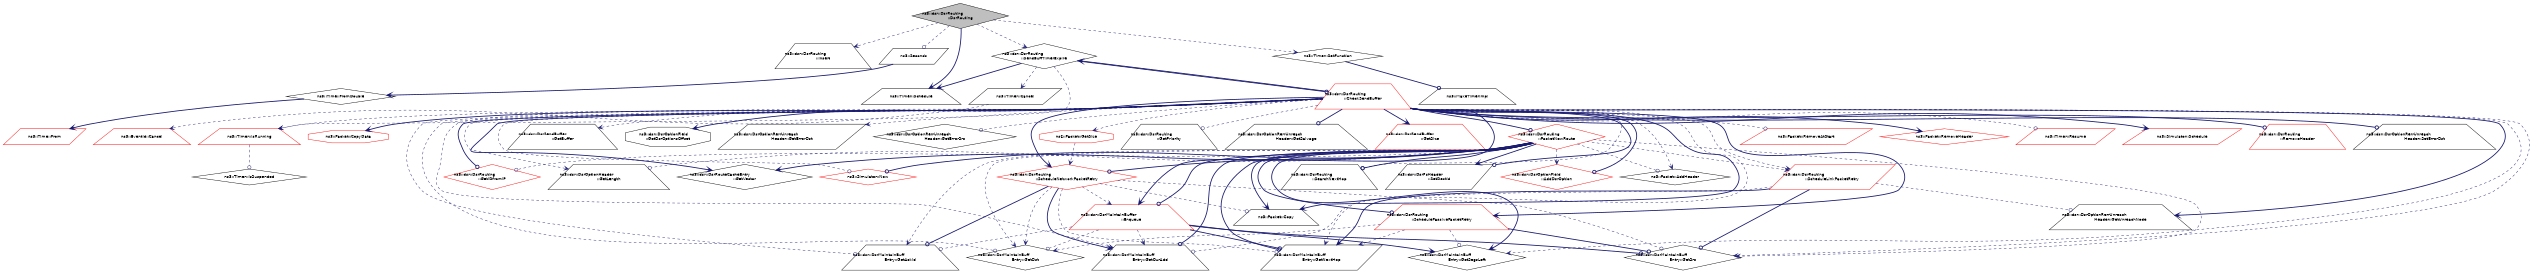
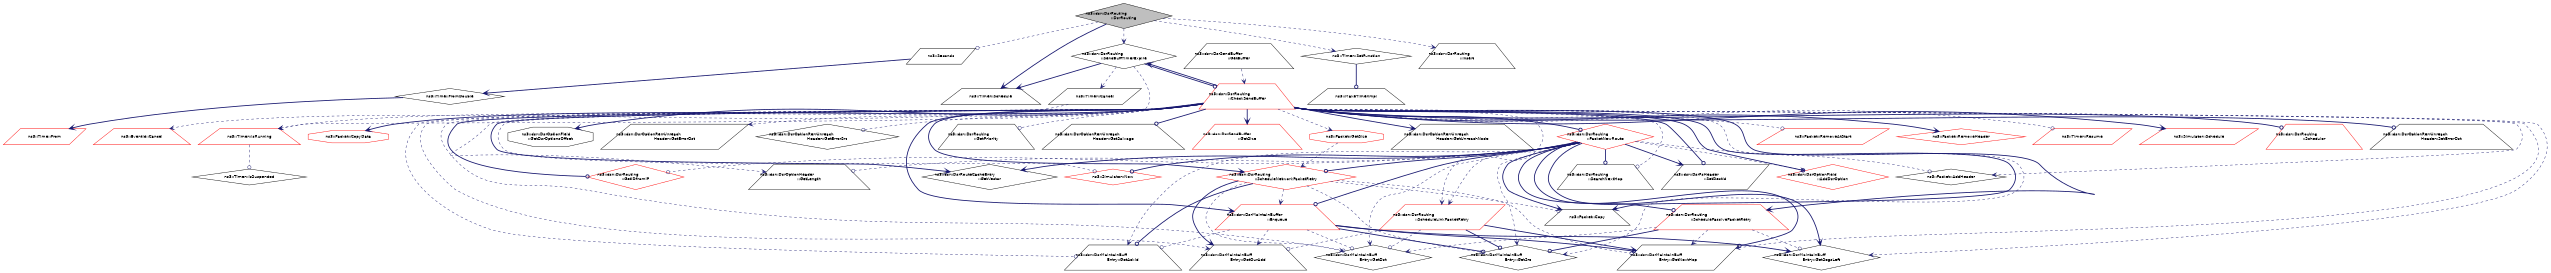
edge "ns3::dsr::DsrRouting ::CheckSendBuffer" -> "ns3::dsr::DsrSendBuffer ::GetBuffer": reversed
node "ns6::Packet::GetSize": label "ns6::Packet::GetSize" -> "ns3::Packet::GetSize"
node "ns3::dsr::DsrRouting ::RemoveHeader": label "ns3::dsr::DsrRouting ::RemoveHeader" -> "ns3::dsr::DsrRouting ::Scheduler"
edge "ns3::dsr::DsrRouting ::PacketNewRoute" -> "ns3::dsr::DsrMaintainBuff Entry::GetOurAdd": removed
edge "ns3::dsr::DsrRouting ::ScheduleLinkPacketRetry" -> "ns3::dsr::DsrOptionRerrUnreach Header::GetUnreachNode": now "ns3::dsr::DsrRouting ::ScheduleLinkPacketRetry" -> "ns3::dsr::DsrMaintainBuff Entry::GetDst"
